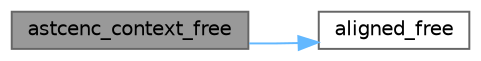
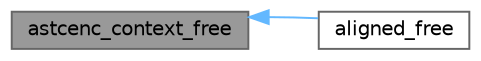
edge "astcenc_context_free" -> "aligned_free": reversed
